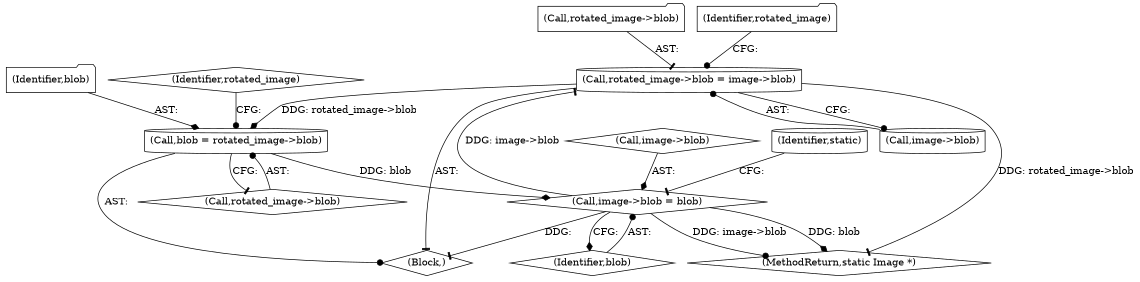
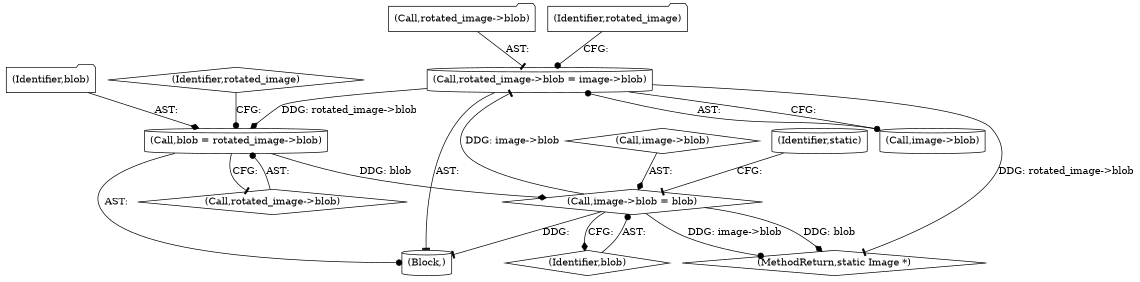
node "(Block,)": shape diamond -> cylinder
